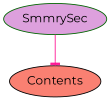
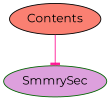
edge "SmmrySec" -> "Contents": reversed
